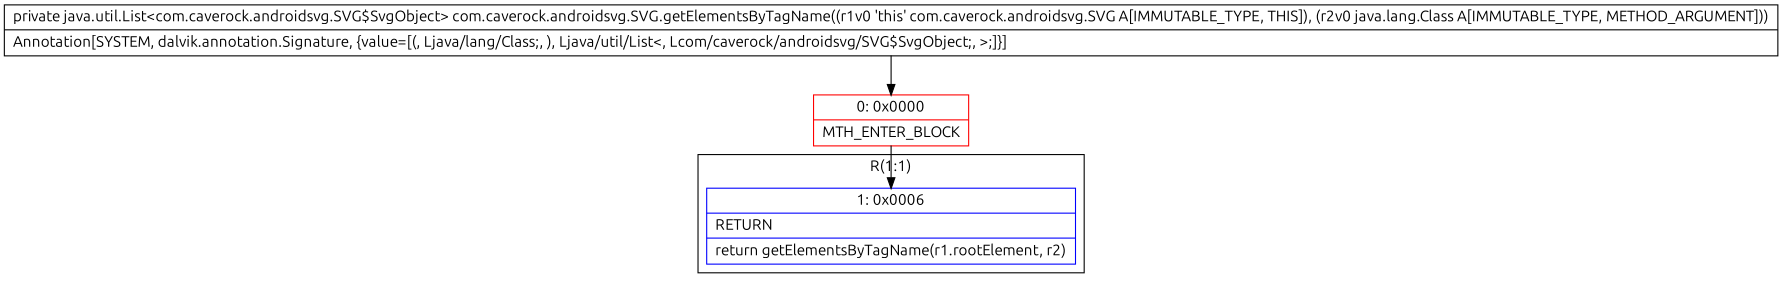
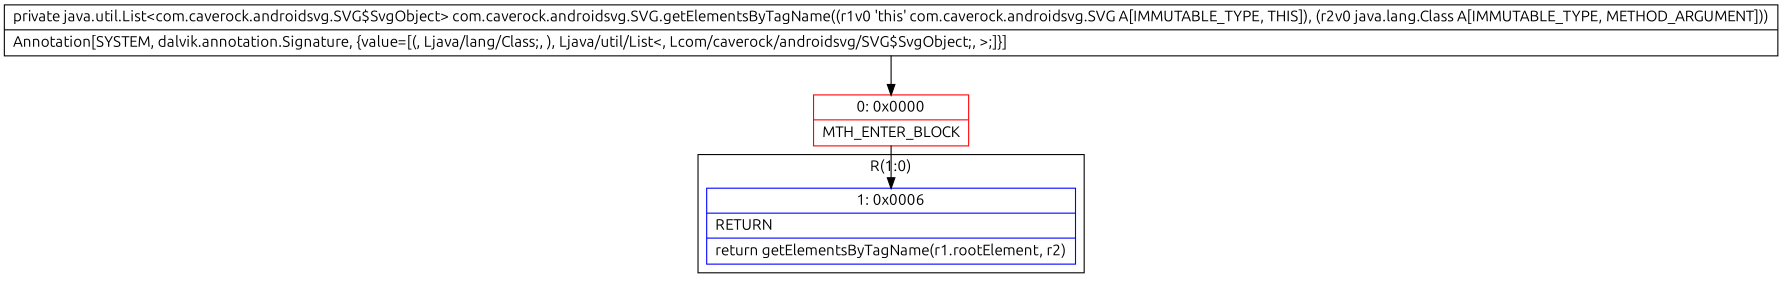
cluster "R(1:1)": label "R(1:1)" -> "R(1:0)"
